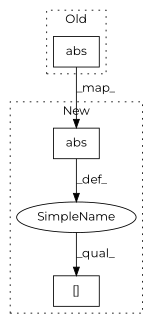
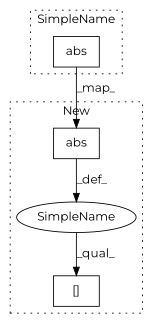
cluster "Old": label "Old" -> "SimpleName"
